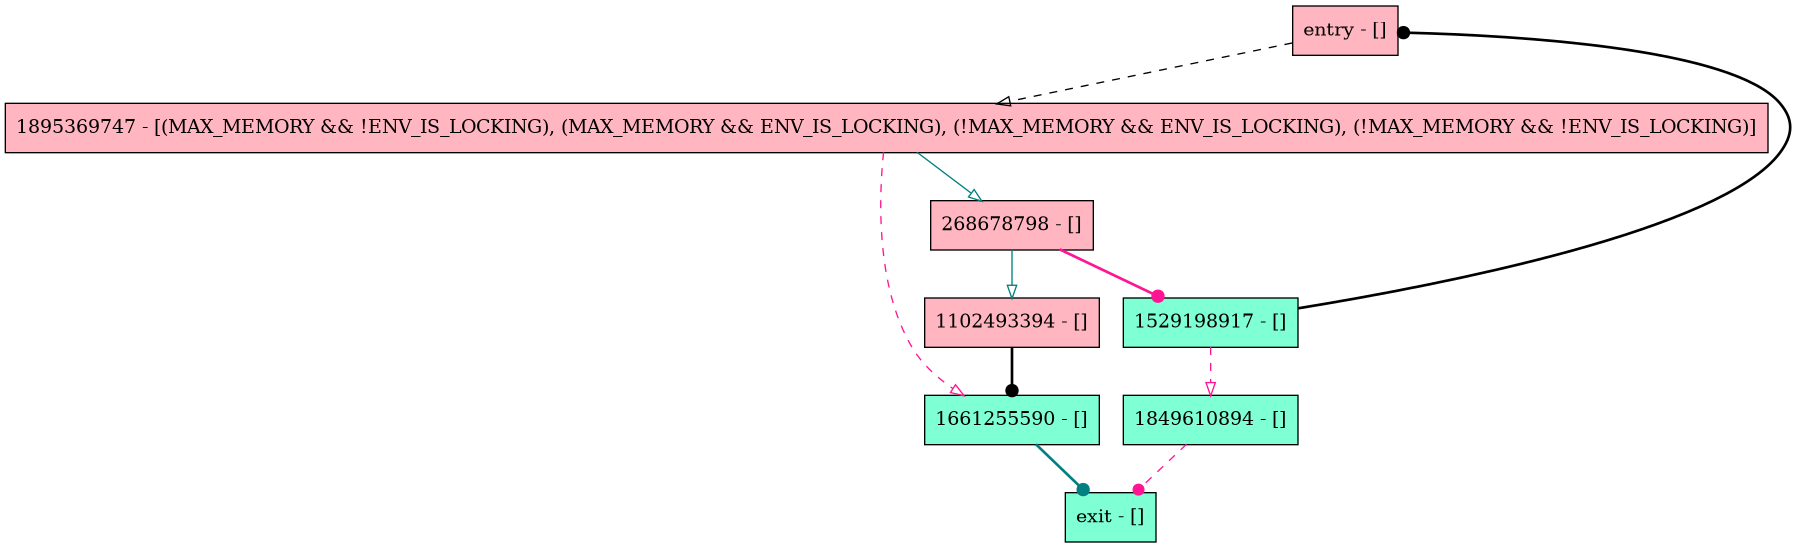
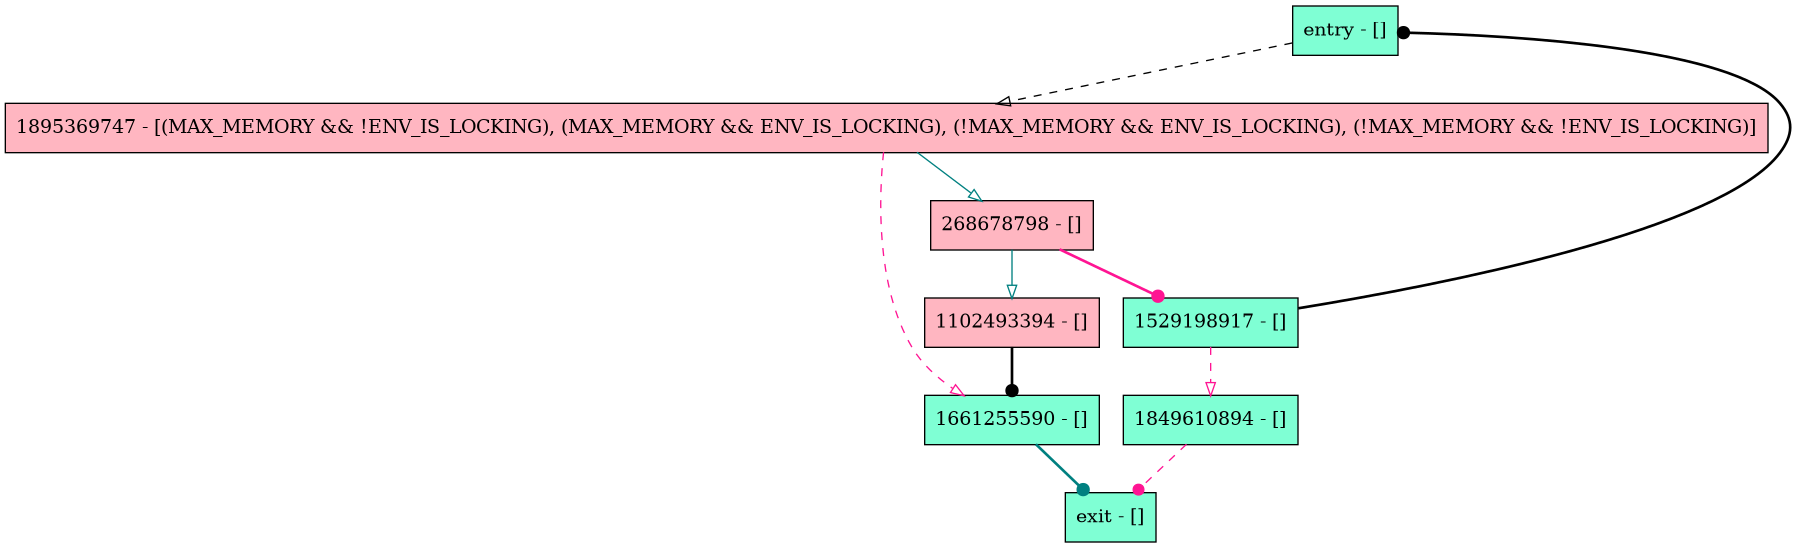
node "entry - []": fillcolor lightpink -> aquamarine
